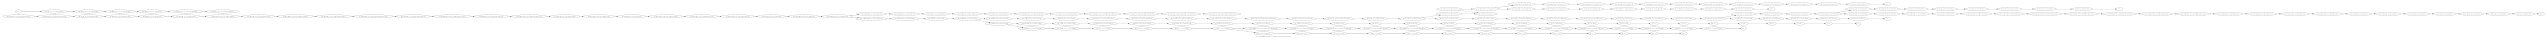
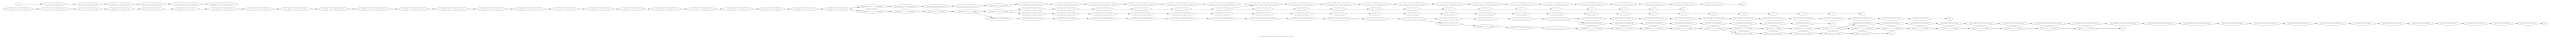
edge "44 | 27 30 36 : 0 1 2 3 4 5 16 17 18" -> "124 | 27 36 : 0 1 2 3 4 5 16 17": reversed
